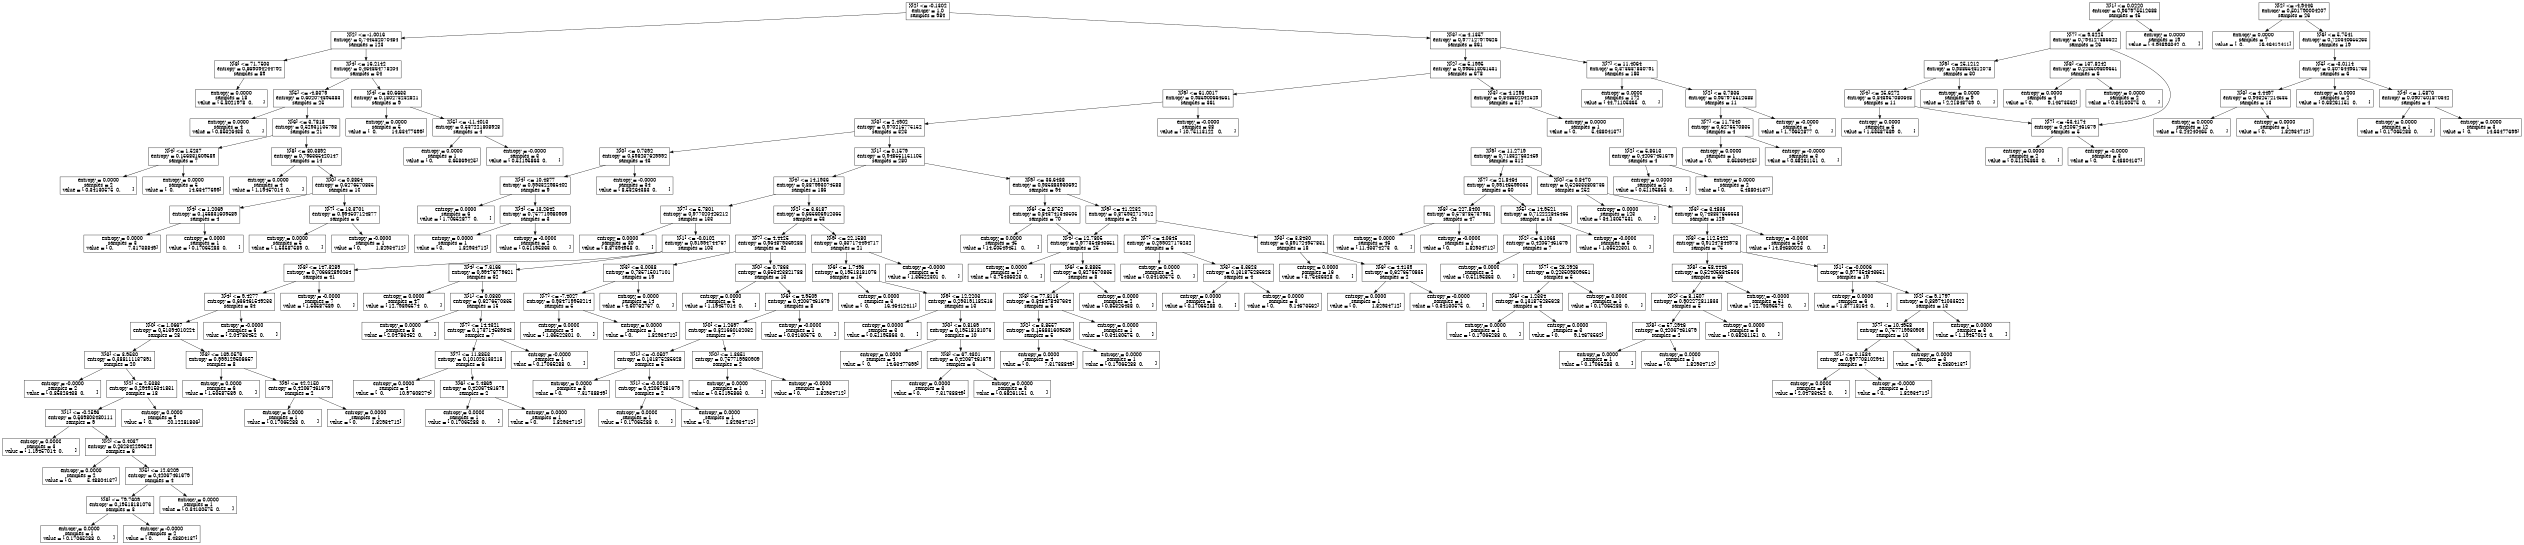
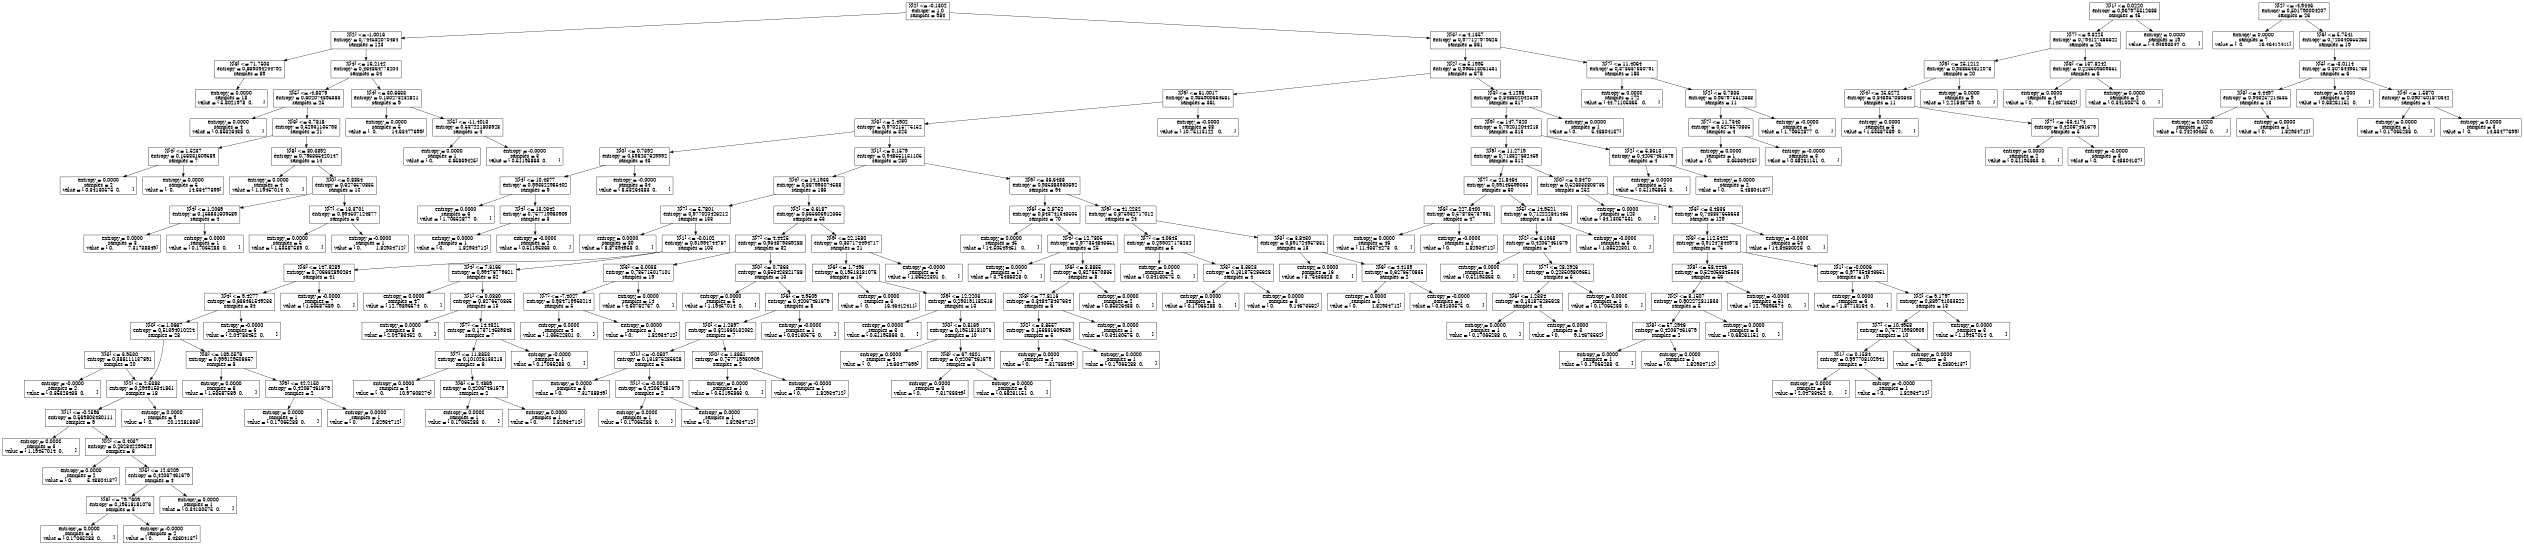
node "X[9] <= 25.1212 entropy = 0.988654312078 samples = 30": label "X[9] <= 25.1212 entropy = 0.988654312078 samples = 30" -> "X[9] <= 25.1212 entropy = 0.988654312078 samples = 20"
edge "X[7] <= 9.3225 entropy = 0.794127386622 samples = 26" -> "X[7] <= -53.4174 entropy = 0.42067461679 samples = 5": now "X[7] <= 9.3225 entropy = 0.794127386622 samples = 26" -> "X[8] <= 137.8242 entropy = 0.223509809651 samples = 6"
node "X[9] <= 147.7320 entropy = 0.792012044218 samples = 316": added
node "X[5] <= 14.9521 entropy = 0.712222845465 samples = 13": label "X[5] <= 14.9521 entropy = 0.712222845465 samples = 13" -> "X[5] <= 14.9521 entropy = 0.712222841465 samples = 13"
edge "X[9] <= 41.2232 entropy = 0.875932717012 samples = 24" -> "X[4] <= 12.7805 entropy = 0.977354843651 samples = 25": now "X[9] <= 41.2232 entropy = 0.875932717012 samples = 24" -> "X[7] <= 4.0645 entropy = 0.299027176232 samples = 6"
edge "X[2] <= 6.1068 entropy = 0.42067461679 samples = 7" -> "X[7] <= 28.2926 entropy = 0.223509809651 samples = 5": added
edge "X[0] <= 1.0667 entropy = 0.51394010224 samples = 28" -> "X[3] <= 3.9530 entropy = 0.388111137891 samples = 20": now "X[0] <= 1.0667 entropy = 0.51394010224 samples = 28" -> "X[2] <= 2.5383 entropy = 0.294915341831 samples = 18"
